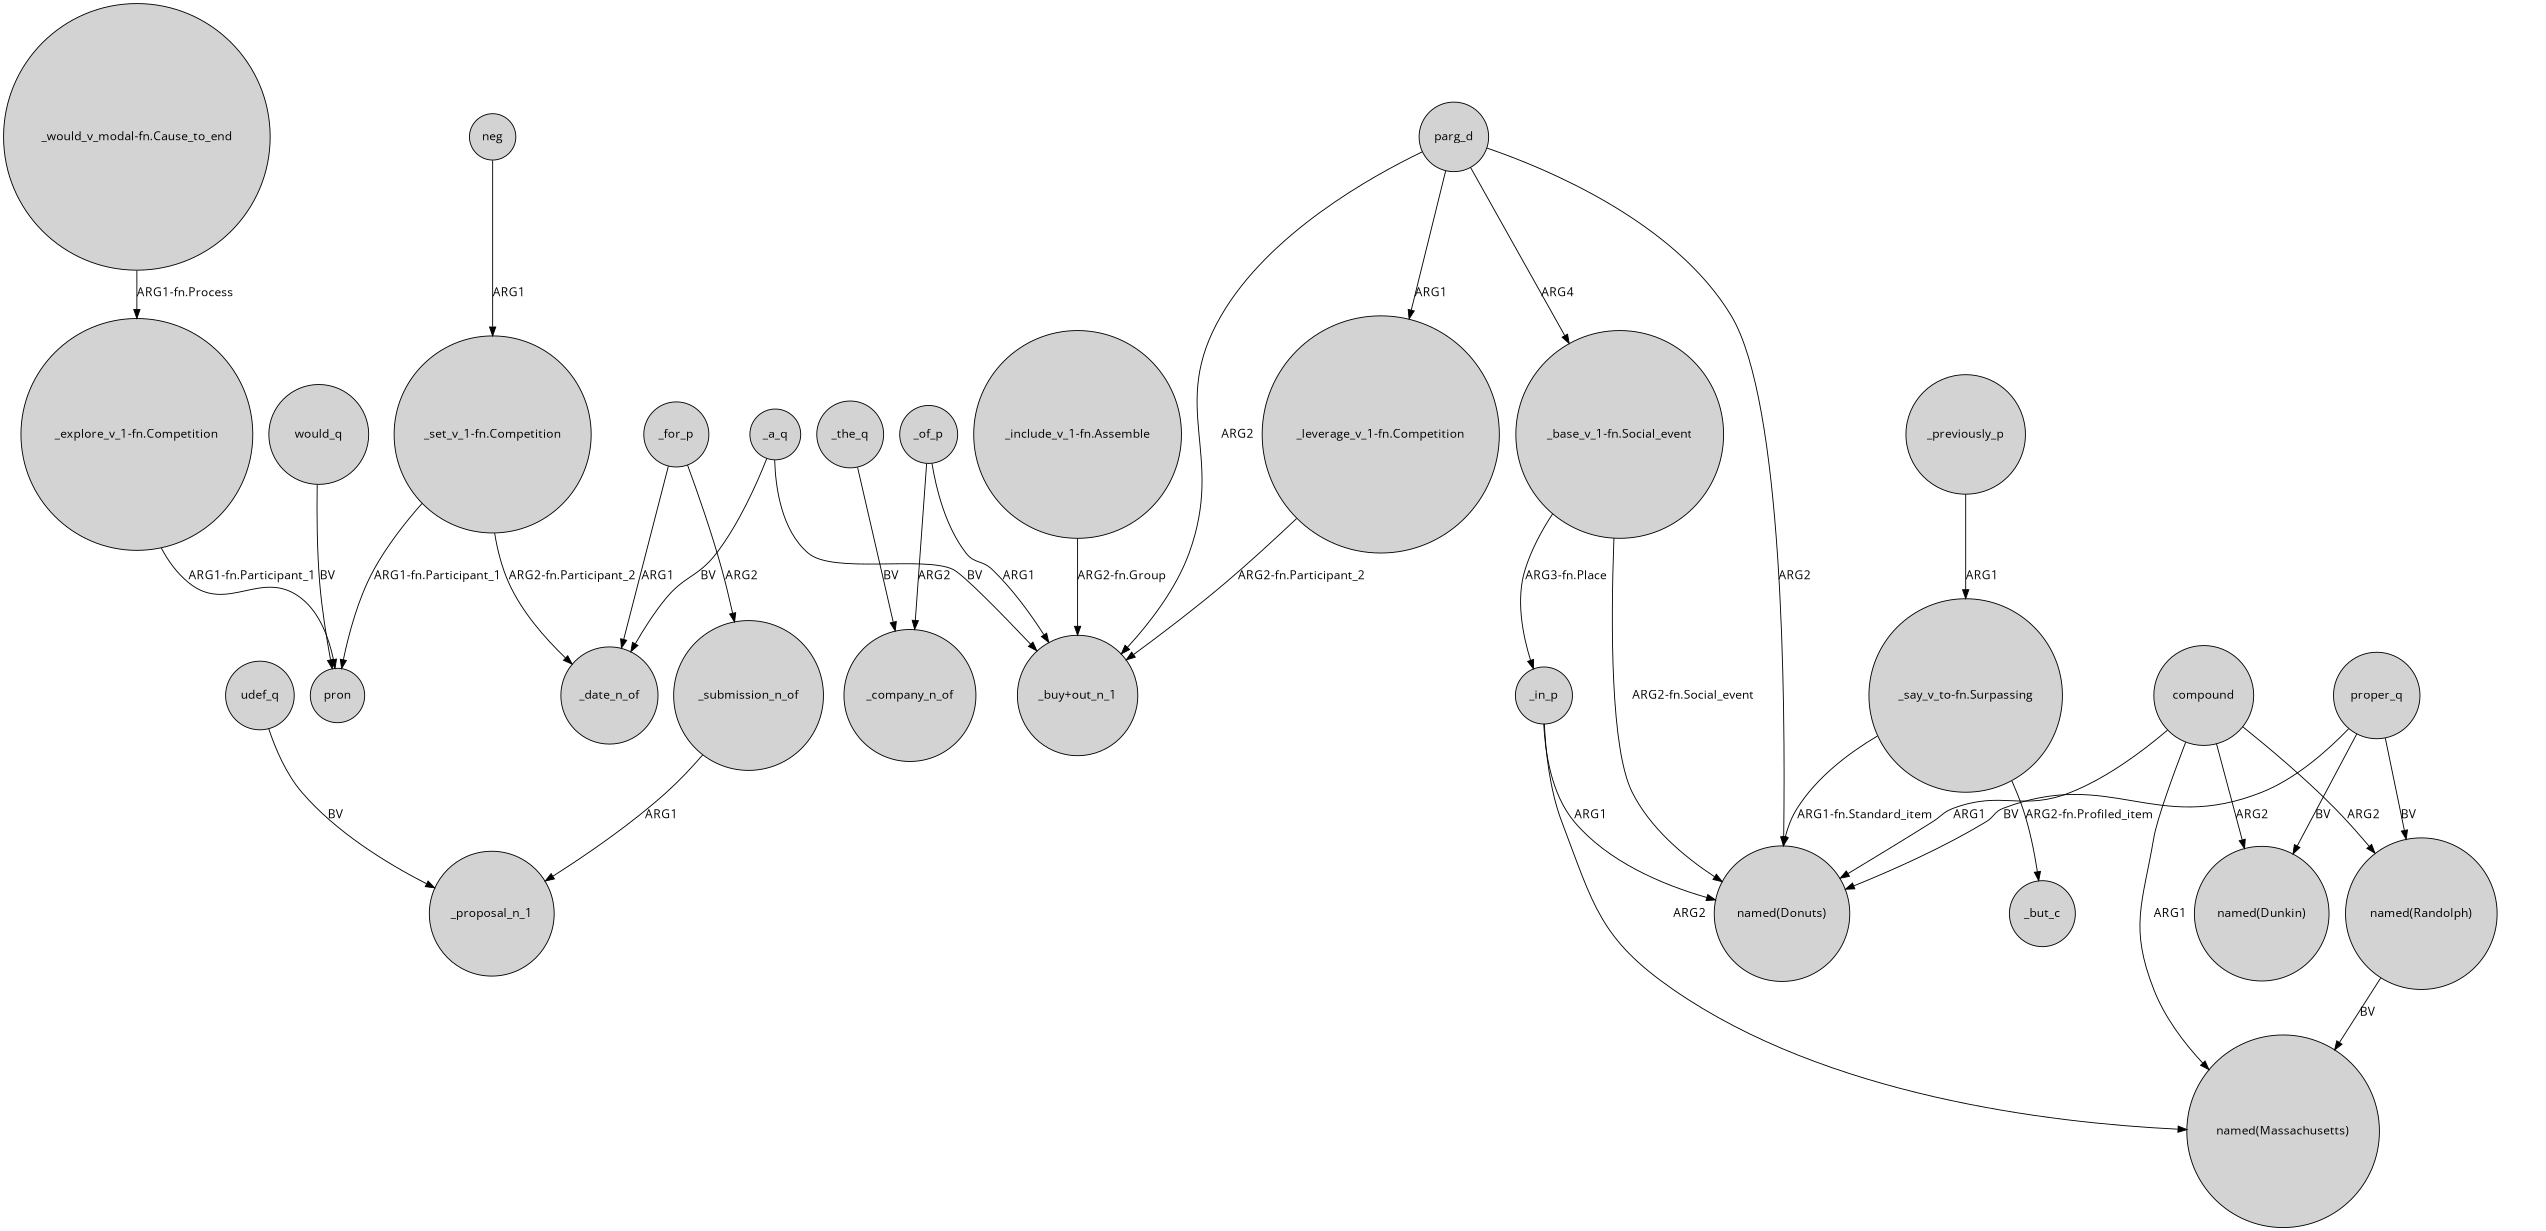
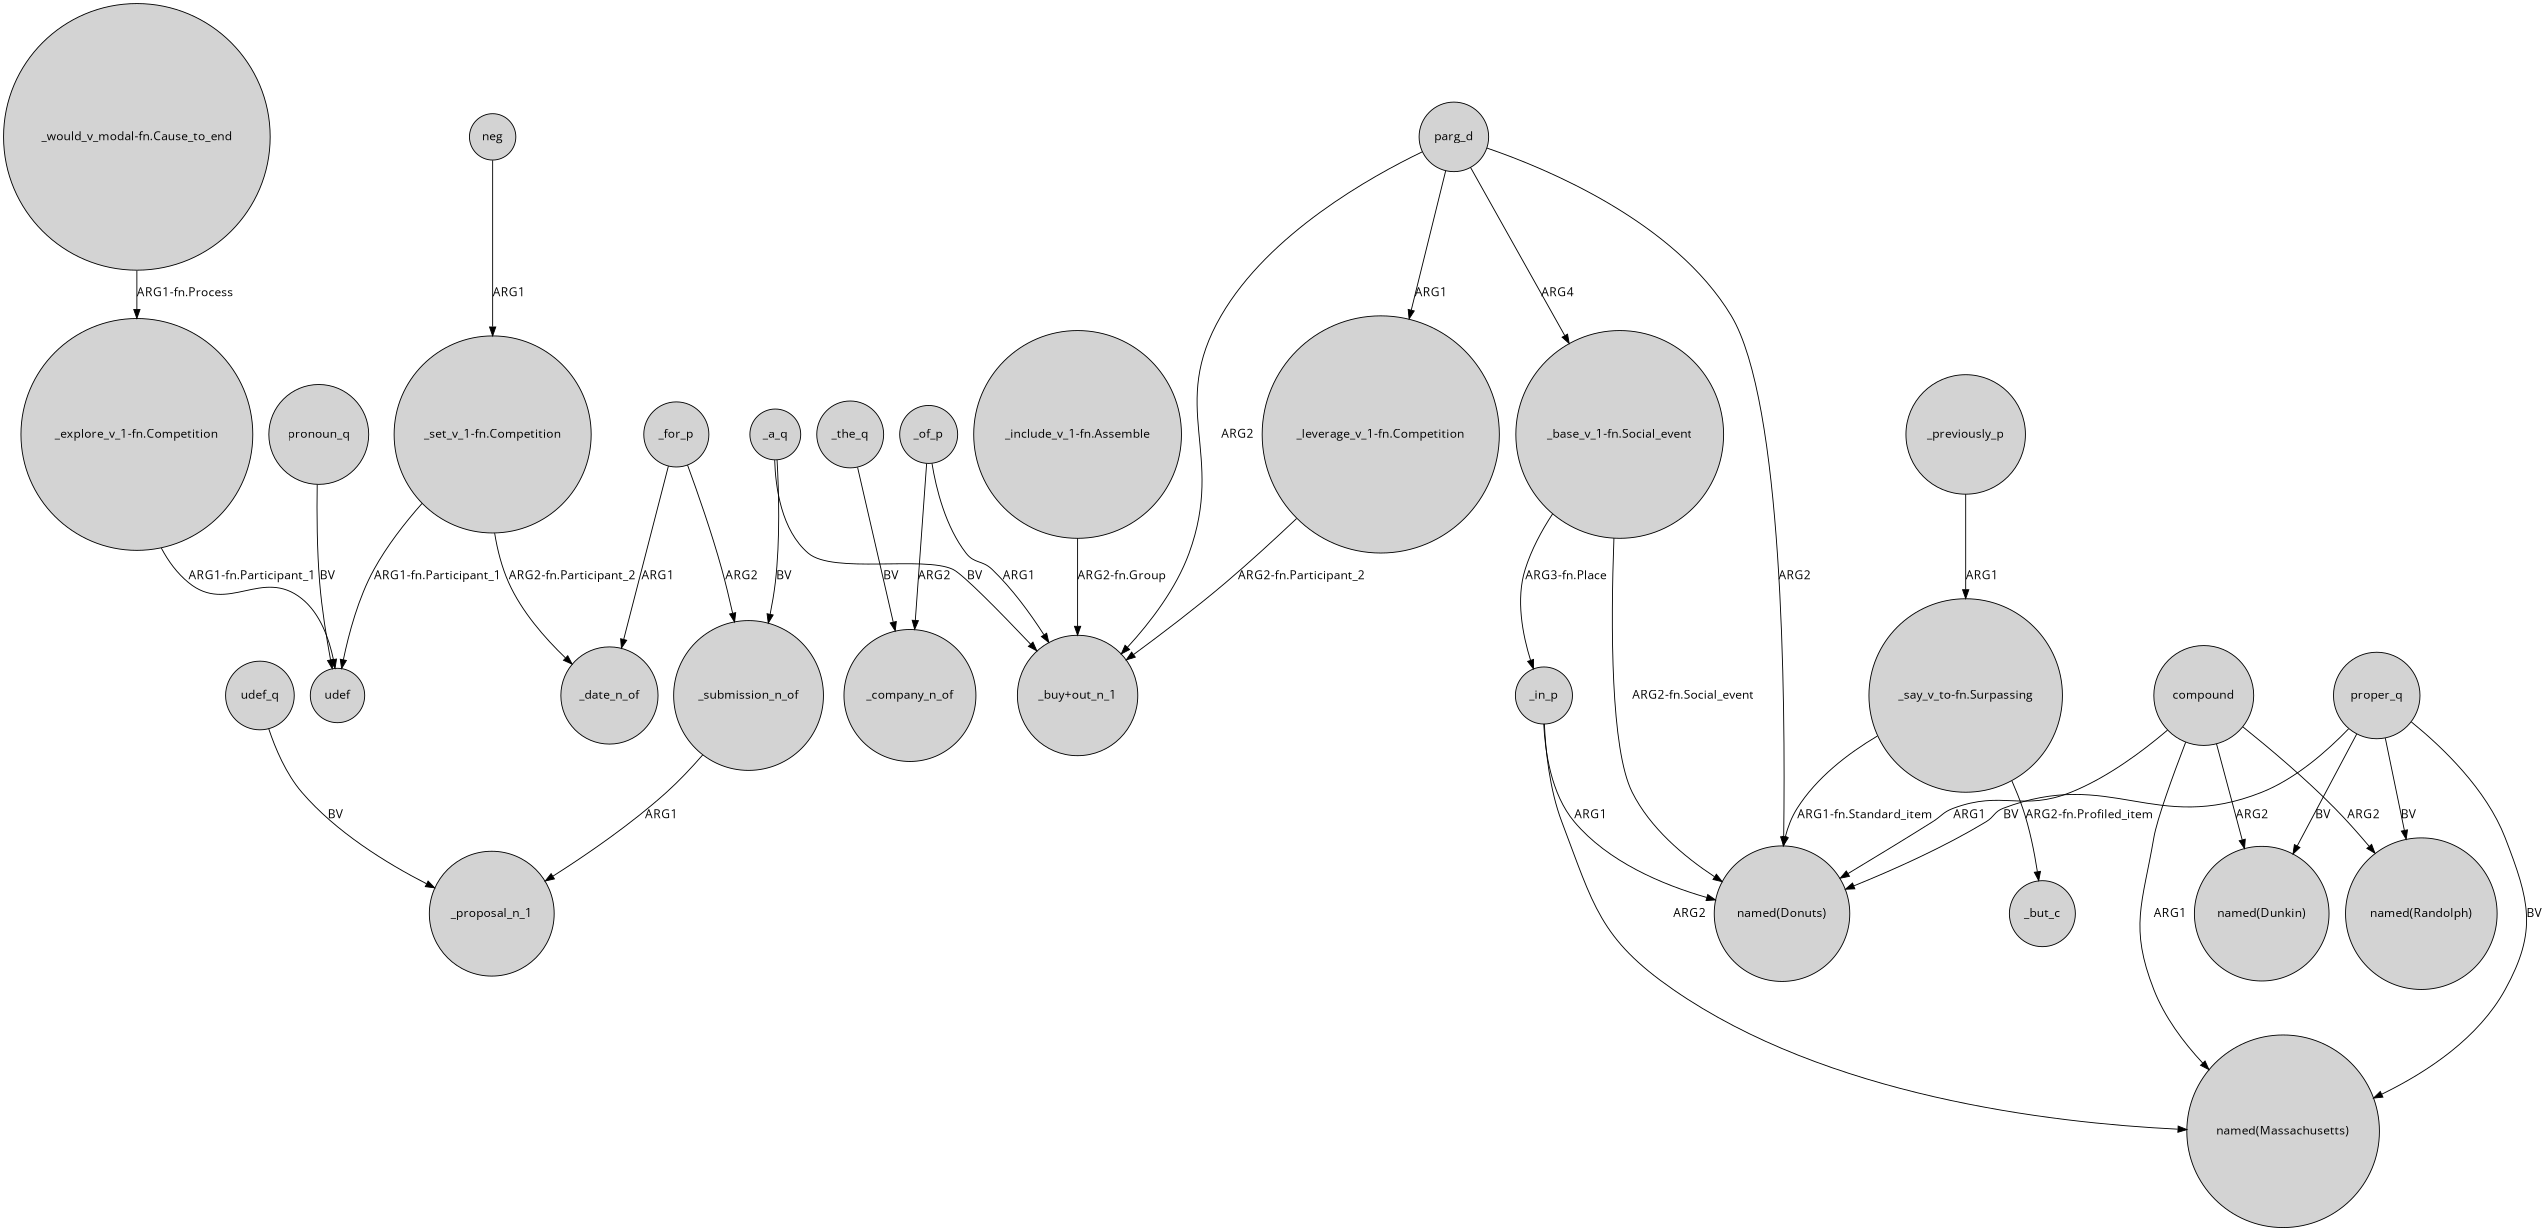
node "would_q": label "would_q" -> "pronoun_q"
edge "_a_q" -> "_date_n_of": now "_a_q" -> "_submission_n_of"
node "pron": label "pron" -> "udef"
edge "named(Randolph)" -> "named(Massachusetts)": now "proper_q" -> "named(Massachusetts)"
